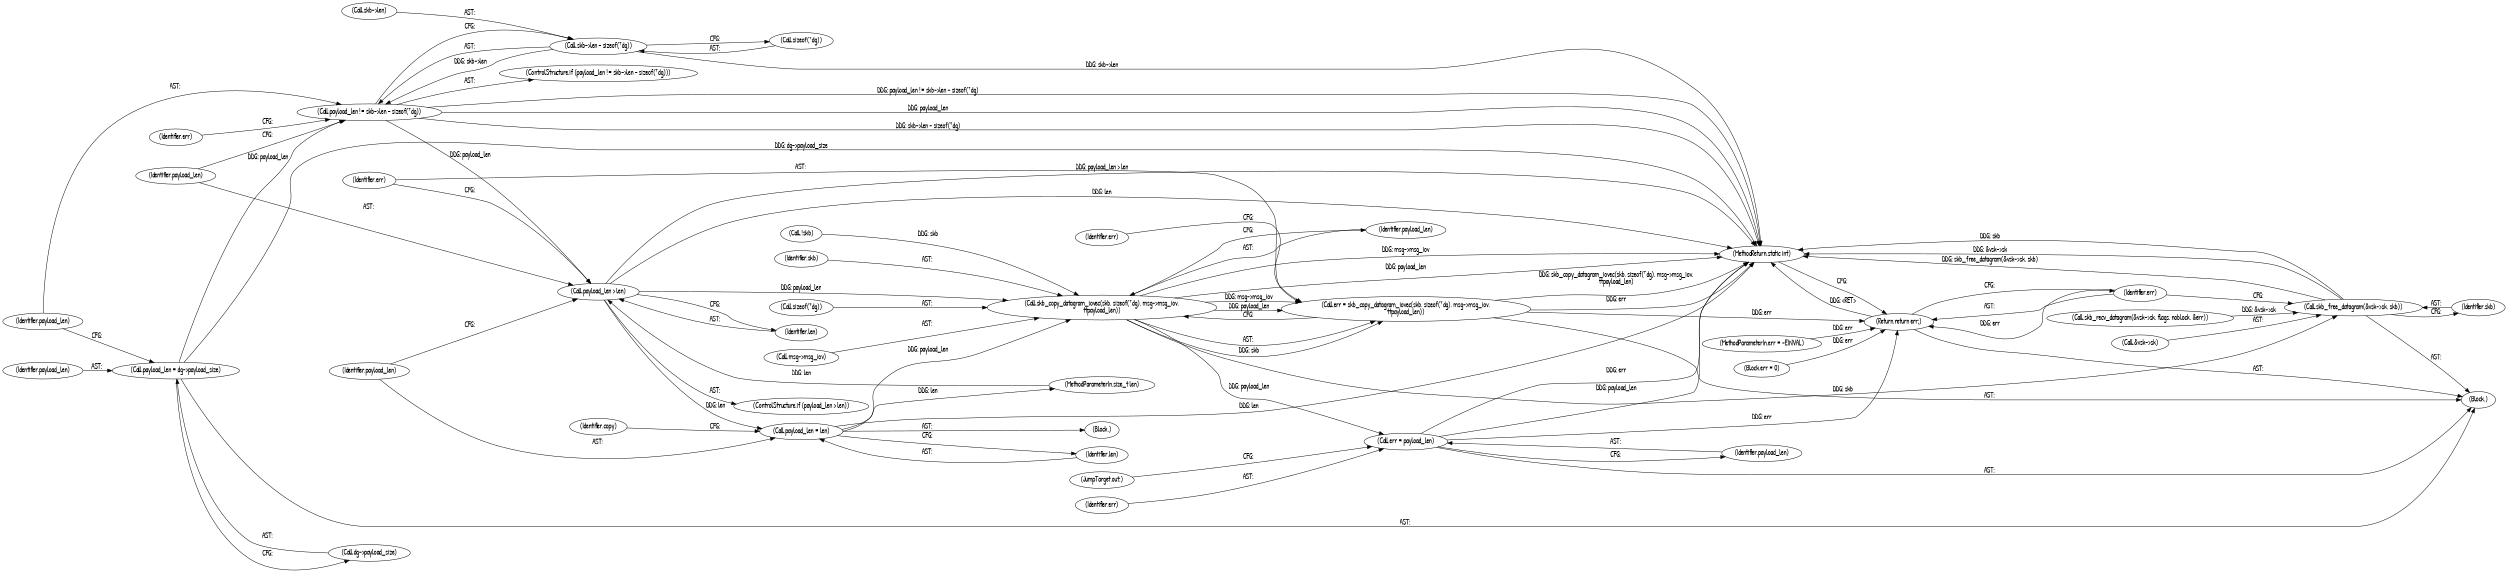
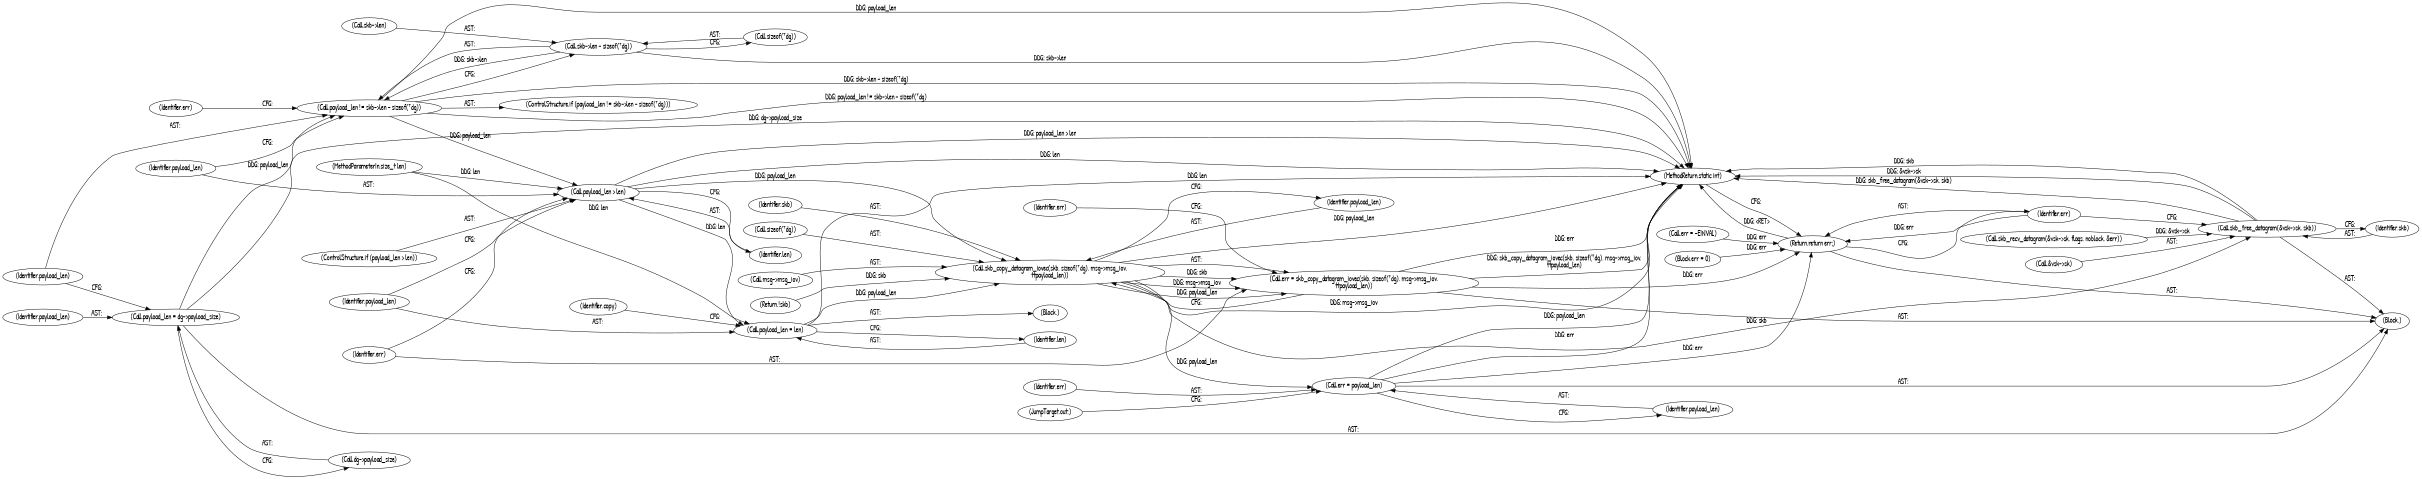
node "(Call,!skb)": label "(Call,!skb)" -> "(Return,!skb)"
node "(MethodParameterIn,err = -EINVAL)": label "(MethodParameterIn,err = -EINVAL)" -> "(Call,err = -EINVAL)"
edge "(Call,payload_len > len)" -> "(ControlStructure,if (payload_len > len))": reversed
edge "(Call,payload_len = len)" -> "(MethodParameterIn,size_t len)": reversed
